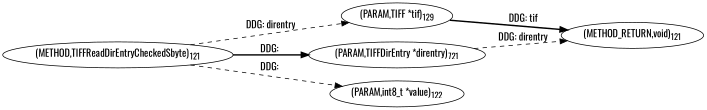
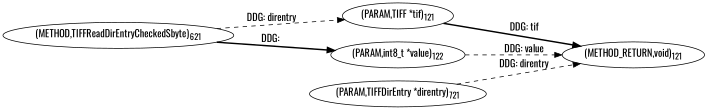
node "(PARAM,TIFF *tif)": text "129" -> "121"
node "(METHOD,TIFFReadDirEntryCheckedSbyte)": text "121" -> "621"
edge "(METHOD,TIFFReadDirEntryCheckedSbyte)" -> "(PARAM,TIFFDirEntry *direntry)": removed, label "DDG:"
edge "(PARAM,int8_t *value)" -> "(METHOD_RETURN,void)": added, label "DDG: value"
edge "(METHOD,TIFFReadDirEntryCheckedSbyte)" -> "(PARAM,int8_t *value)": style dashed -> bold
